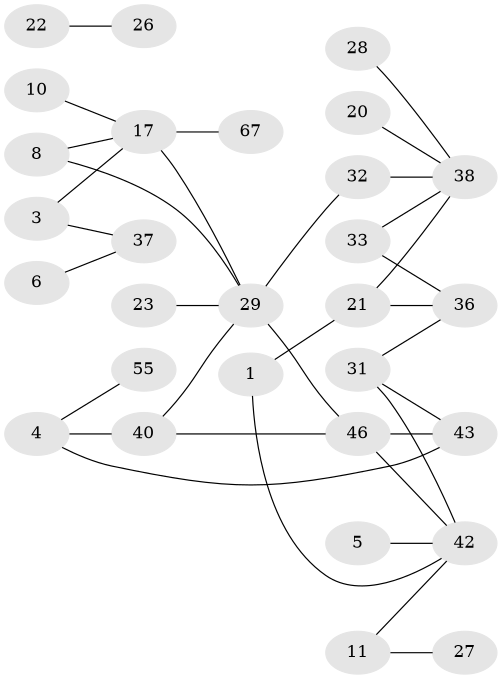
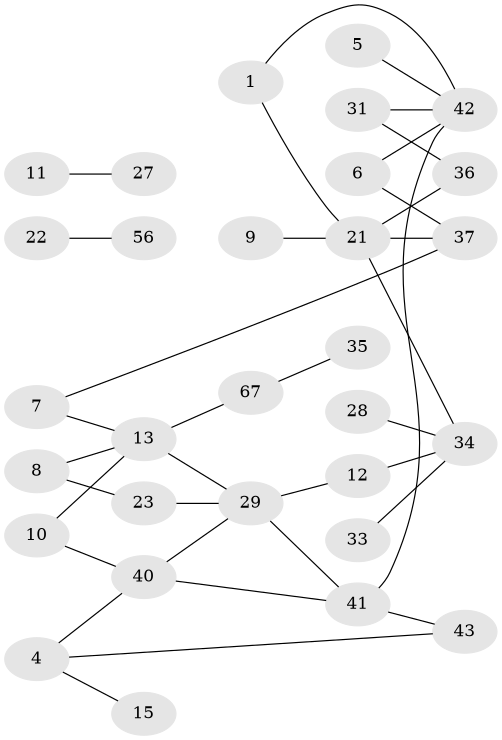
node "26": label "26" -> "56"
node "20": removed
node "17": label "17" -> "13"
node "32": label "32" -> "12"
node "38": label "38" -> "34"
edge "8" -- "29": now "8" -- "23"
node "3": label "3" -> "7"
node "9": added
edge "21" -- "37": added
edge "33" -- "36": removed
node "35": added
node "55": label "55" -> "15"
edge "31" -- "43": removed
node "46": label "46" -> "41"
edge "10" -- "40": added
edge "42" -- "11": now "42" -- "6"
